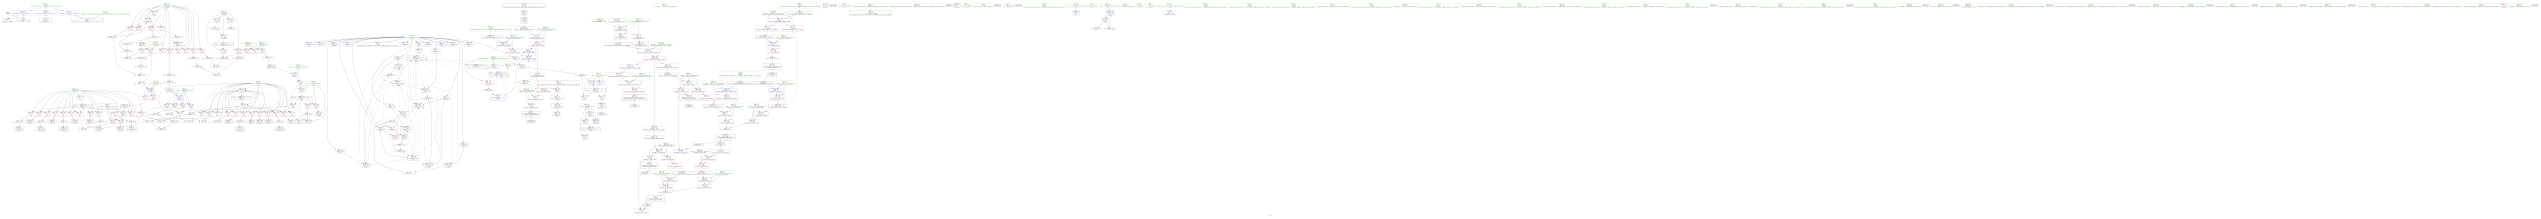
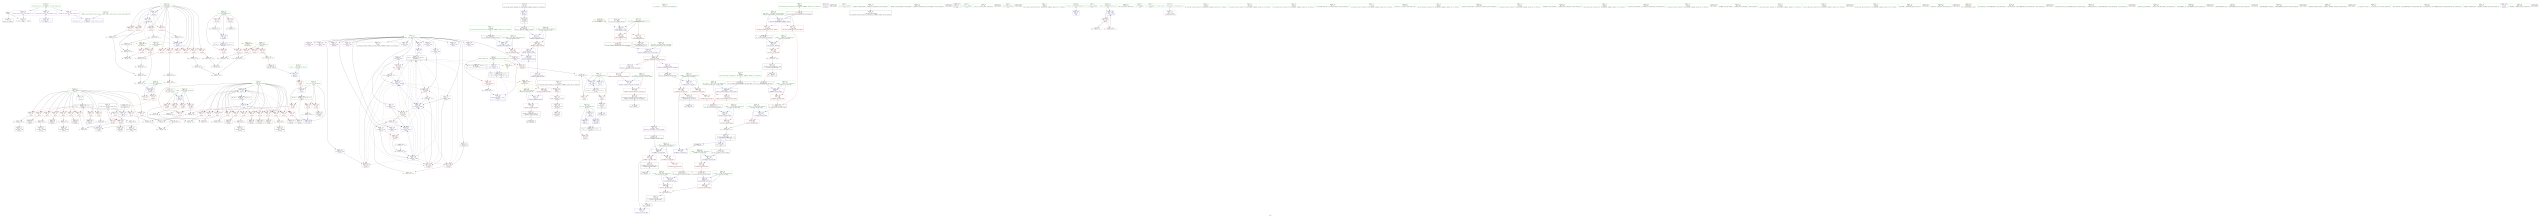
node "NodeID: 124": removed
node "NodeID: 191": removed
